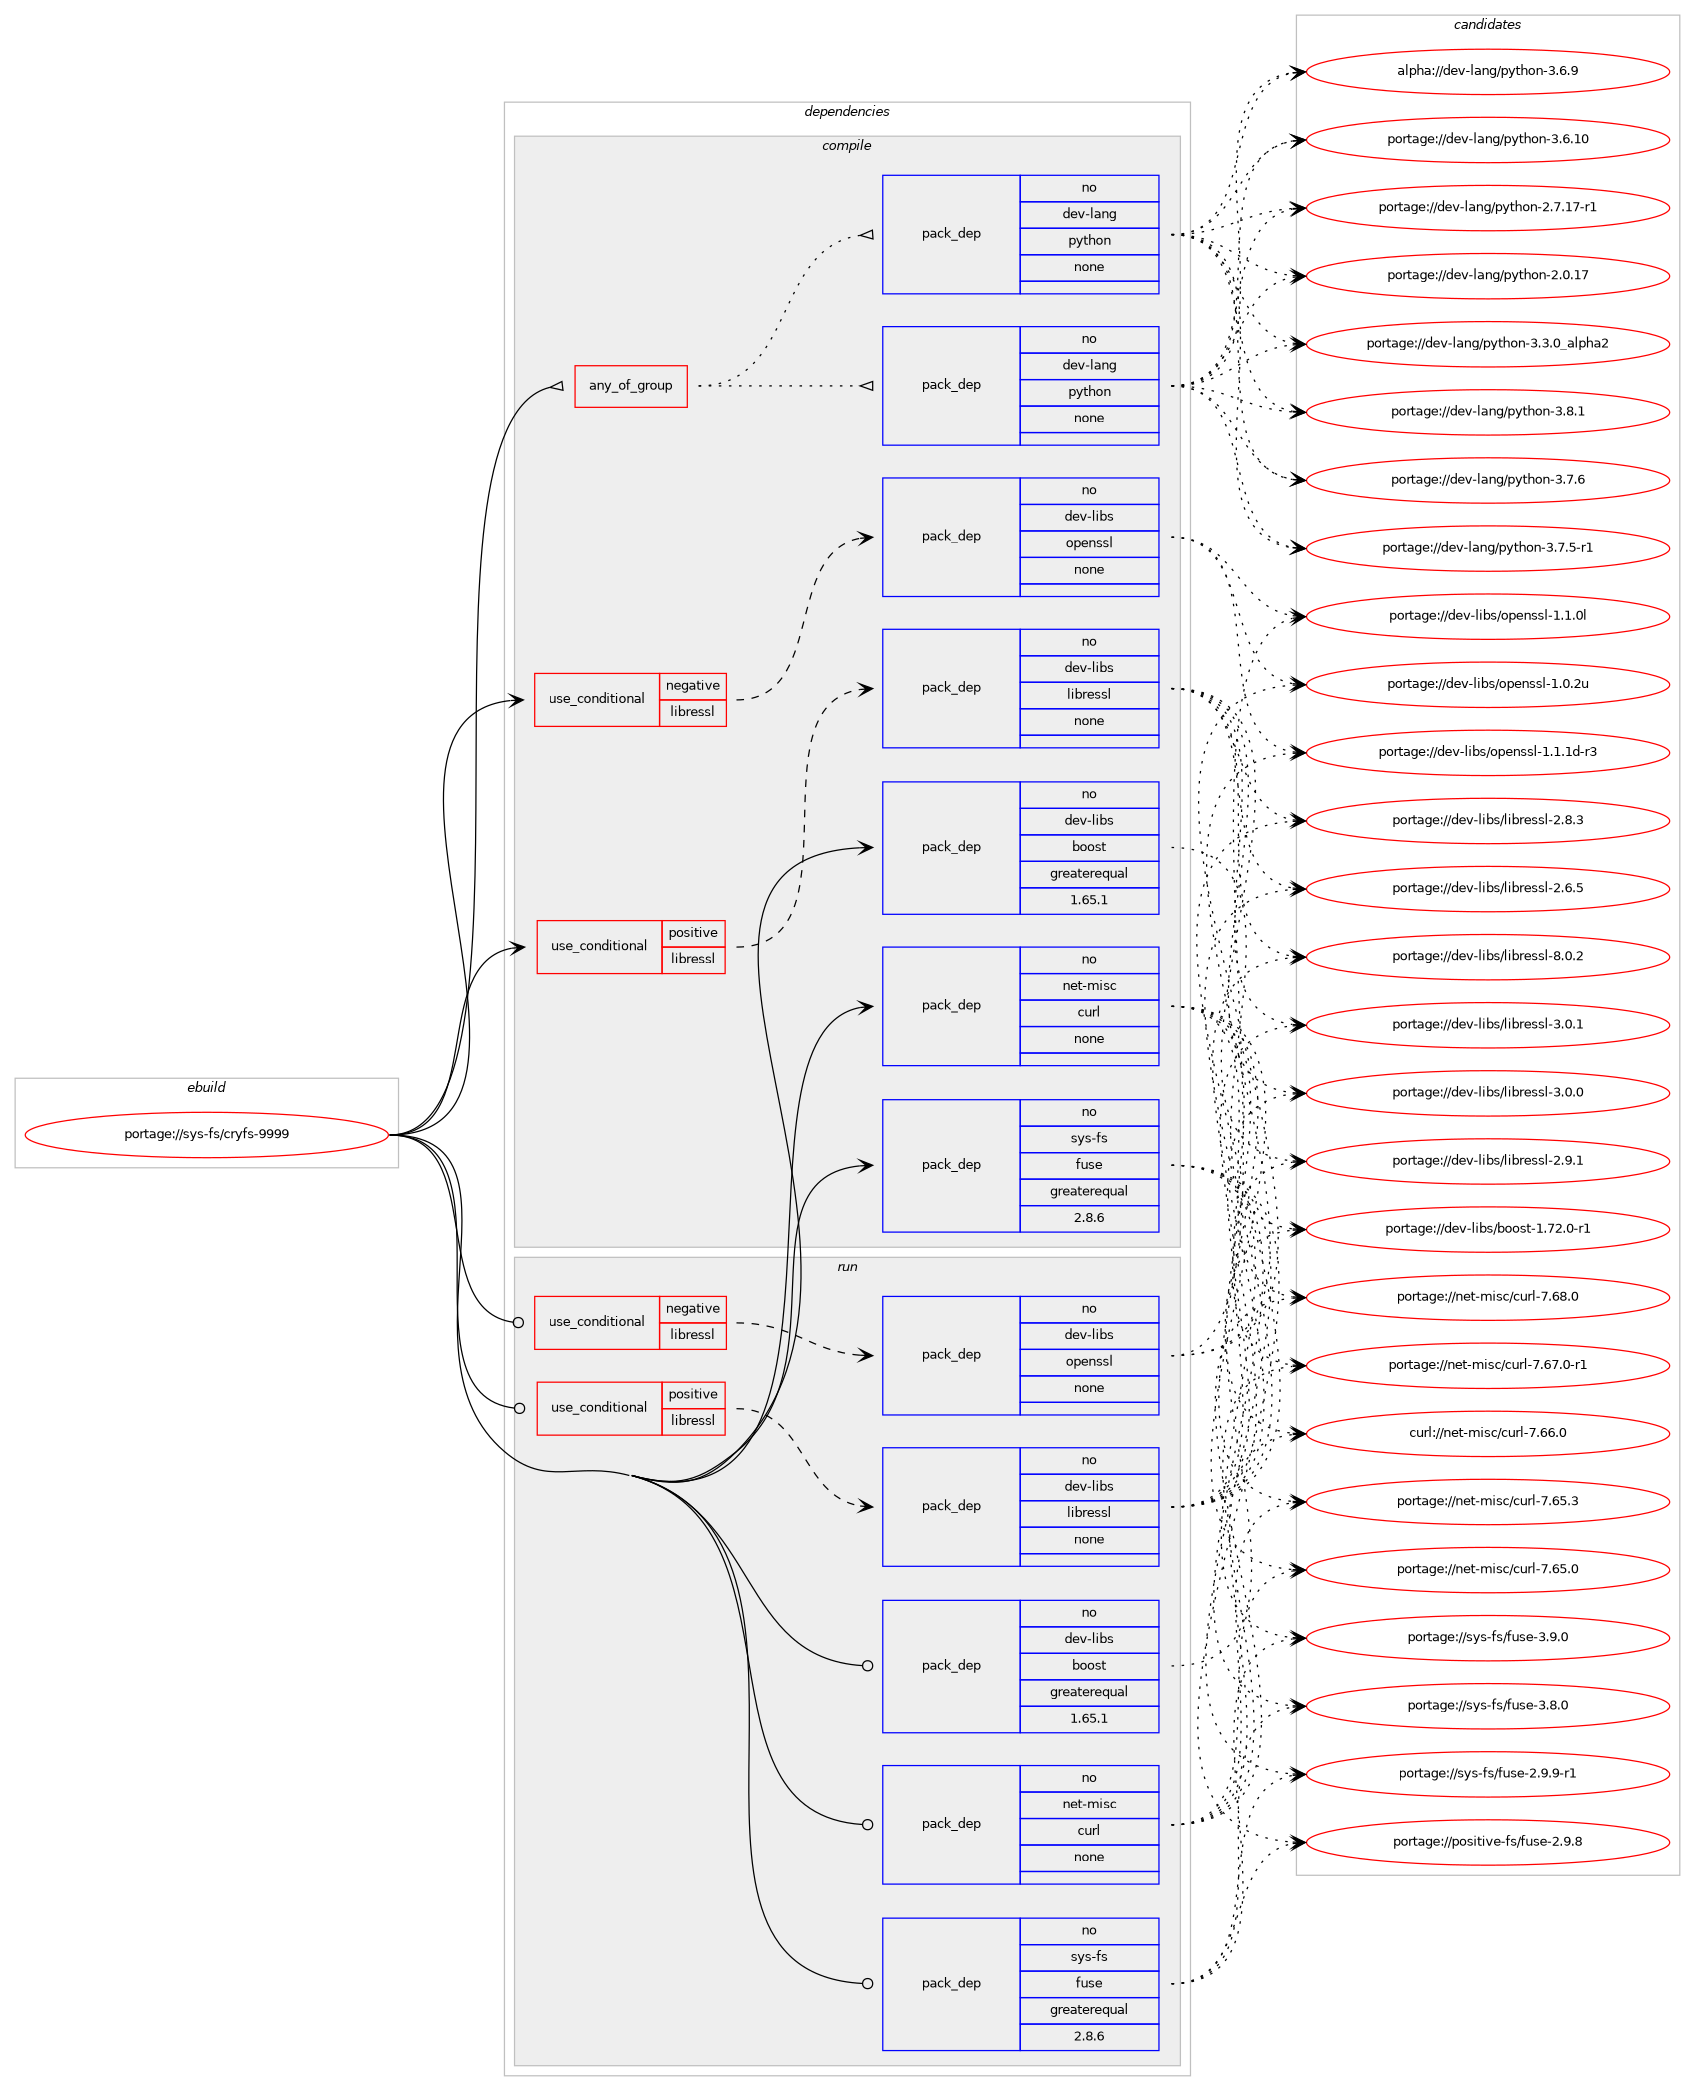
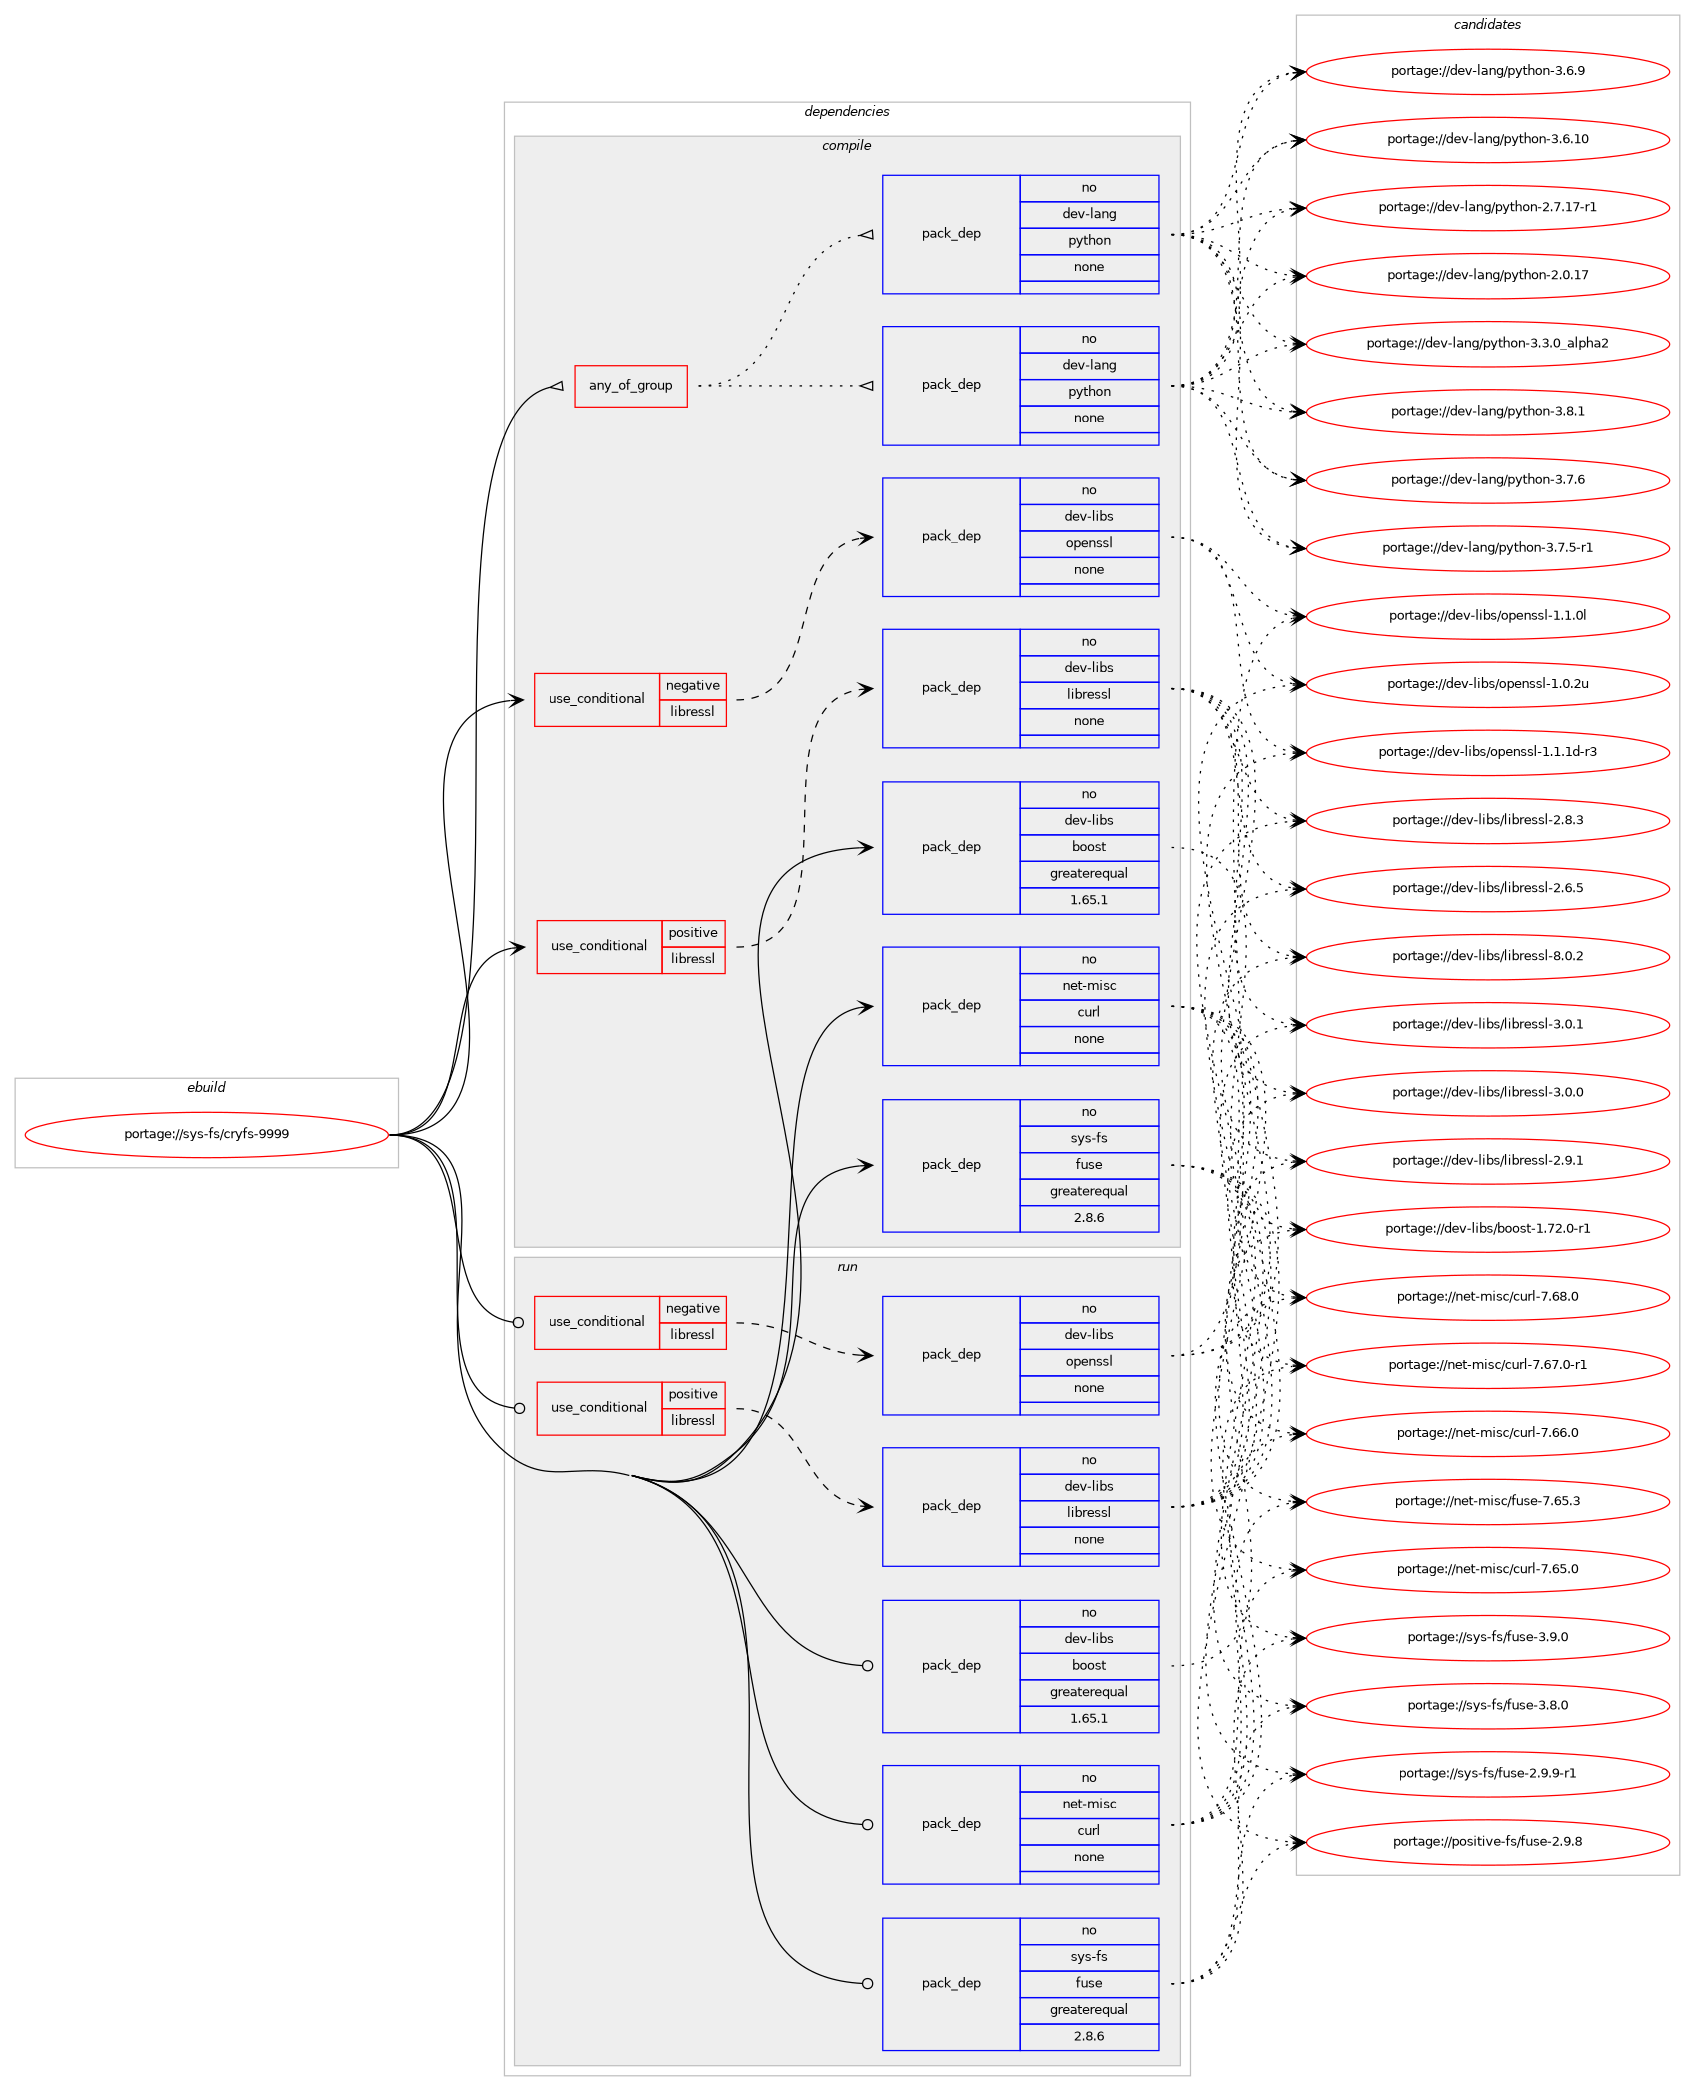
node "alpha://dev-lang/python-3.6.9": label "alpha://dev-lang/python-3.6.9" -> "portage://dev-lang/python-3.6.9"
node "curl://net-misc/curl-7.66.0": label "curl://net-misc/curl-7.66.0" -> "portage://net-misc/curl-7.66.0"
node "portage://net-misc/curl-7.65.3": label "portage://net-misc/curl-7.65.3" -> "portage://net-misc/fuse-7.65.3"
